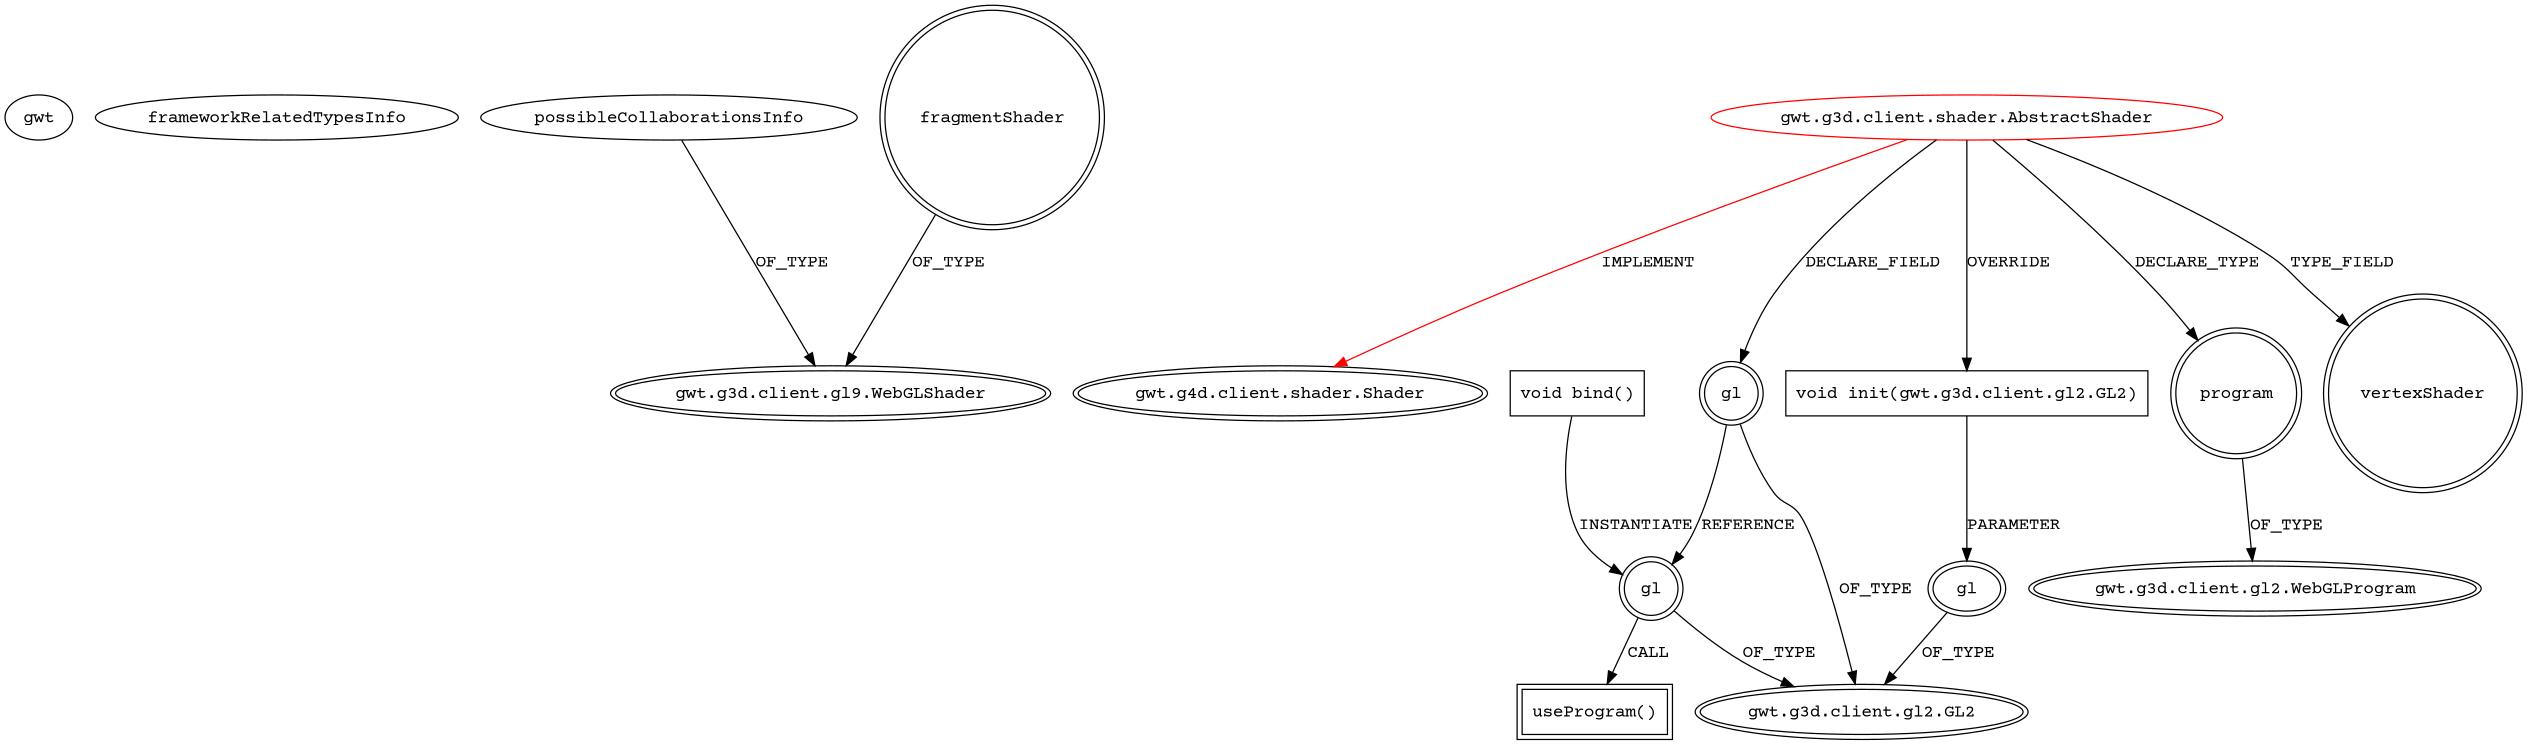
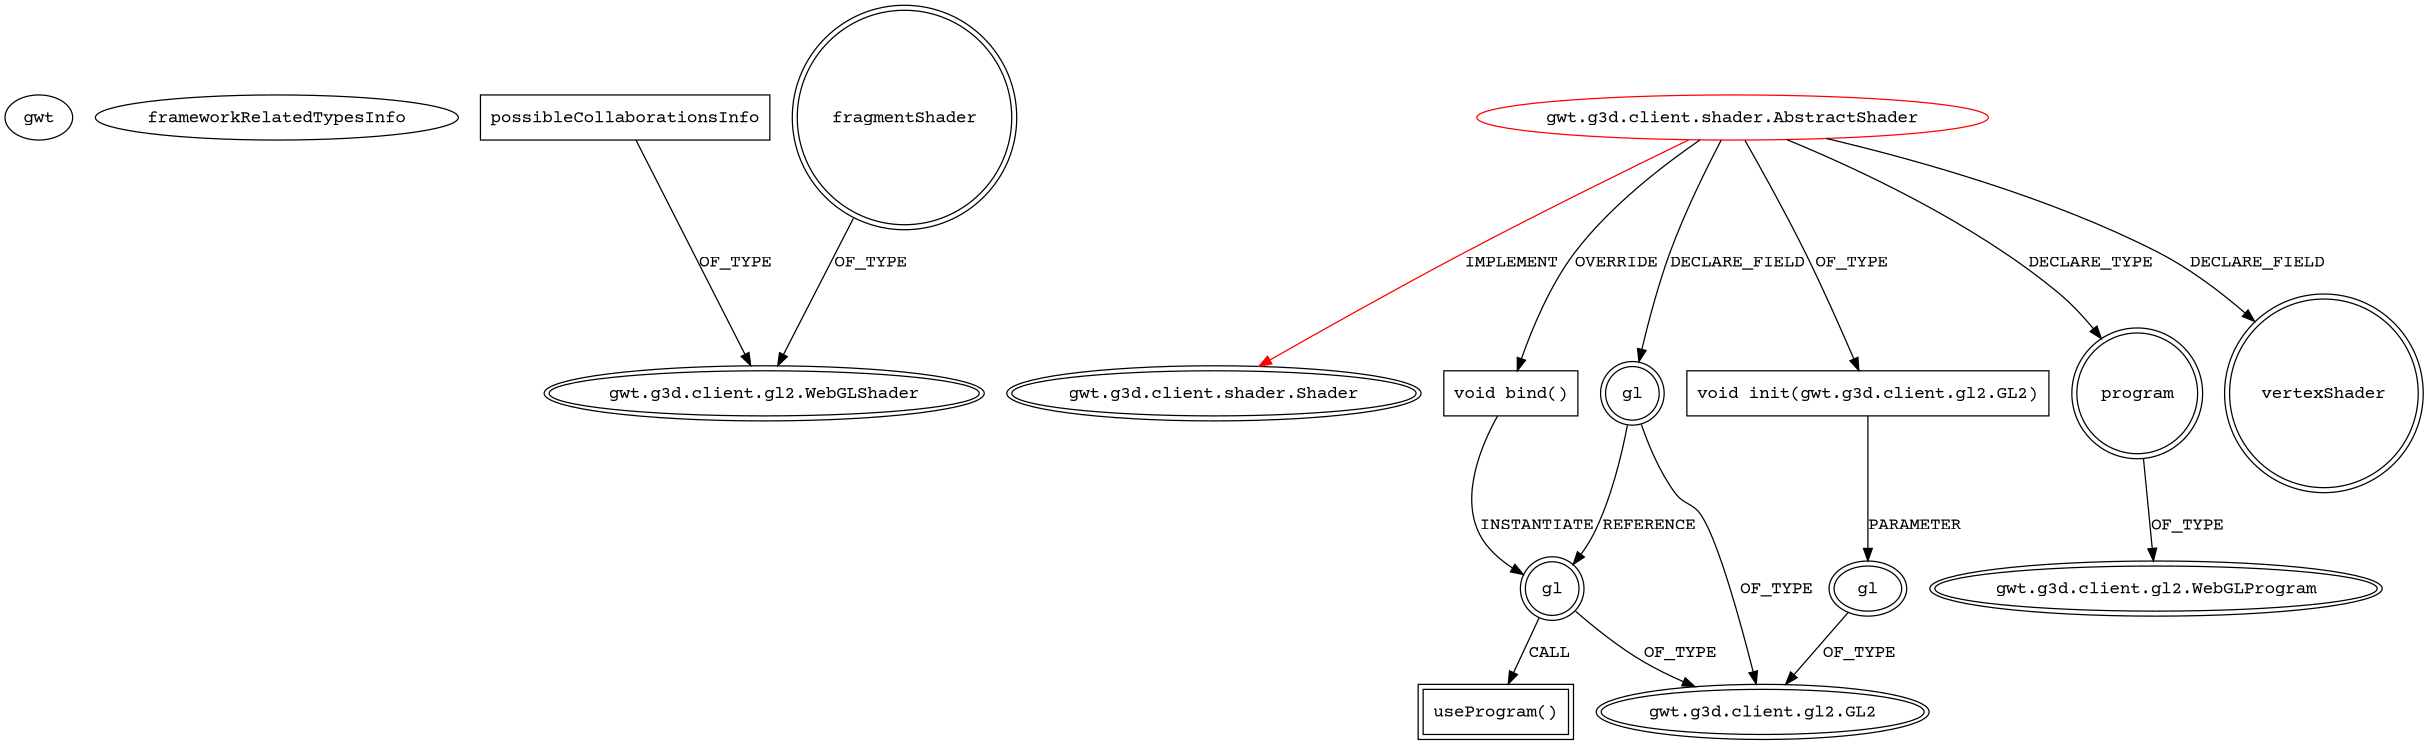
node "possibleCollaborationsInfo": shape ellipse -> box
edge "gwt.g3d.client.shader.AbstractShader" -> "void bind()": added, label "OVERRIDE"
edge "gwt.g3d.client.shader.AbstractShader" -> "void init(gwt.g3d.client.gl2.GL2)": label "OVERRIDE" -> "OF_TYPE"
edge "gwt.g3d.client.shader.AbstractShader" -> "vertexShader": label "TYPE_FIELD" -> "DECLARE_FIELD"
node "gwt.g3d.client.gl9.WebGLShader": label "gwt.g3d.client.gl9.WebGLShader" -> "gwt.g3d.client.gl2.WebGLShader"
node "gwt.g4d.client.shader.Shader": label "gwt.g4d.client.shader.Shader" -> "gwt.g3d.client.shader.Shader"
